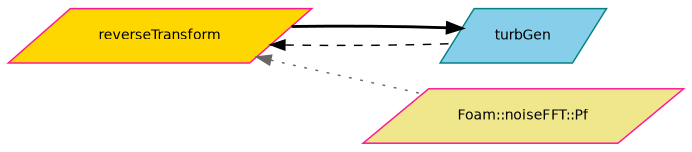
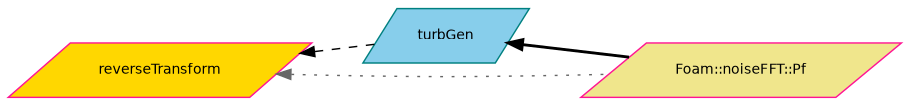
edge "reverseTransform" -> "turbGen": now "Foam::noiseFFT::Pf" -> "turbGen"
